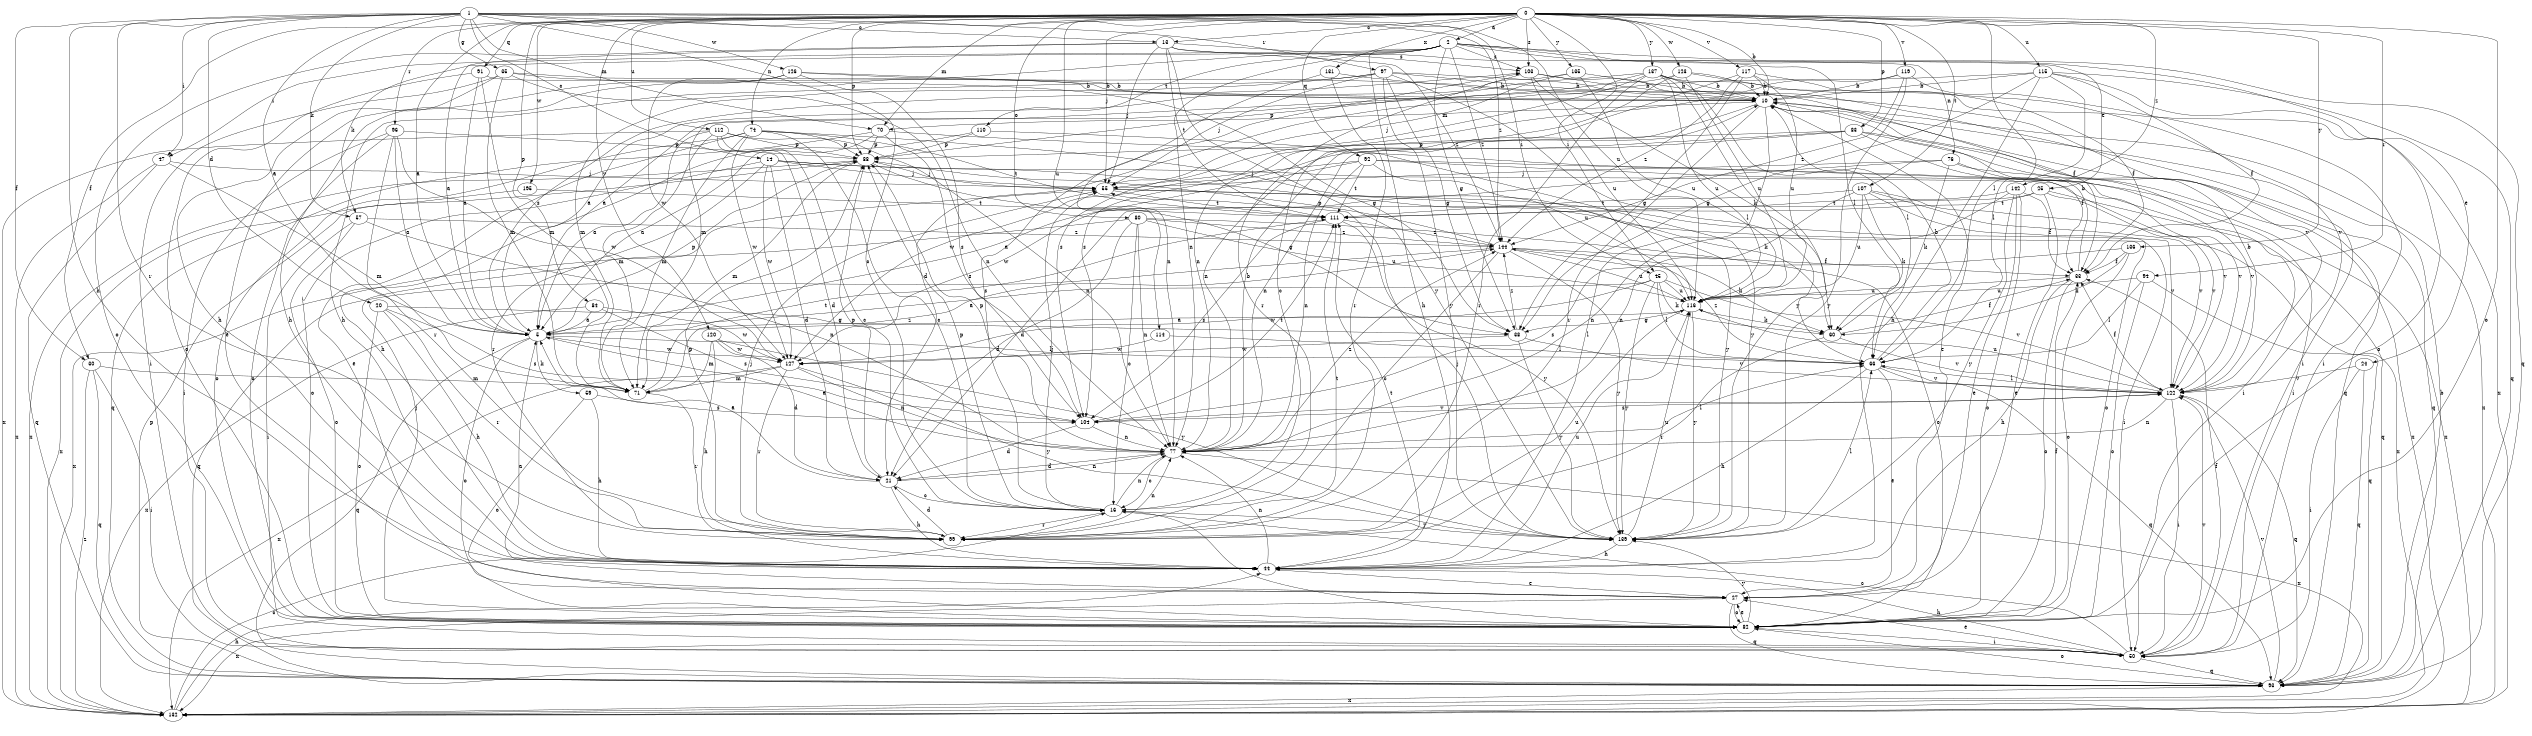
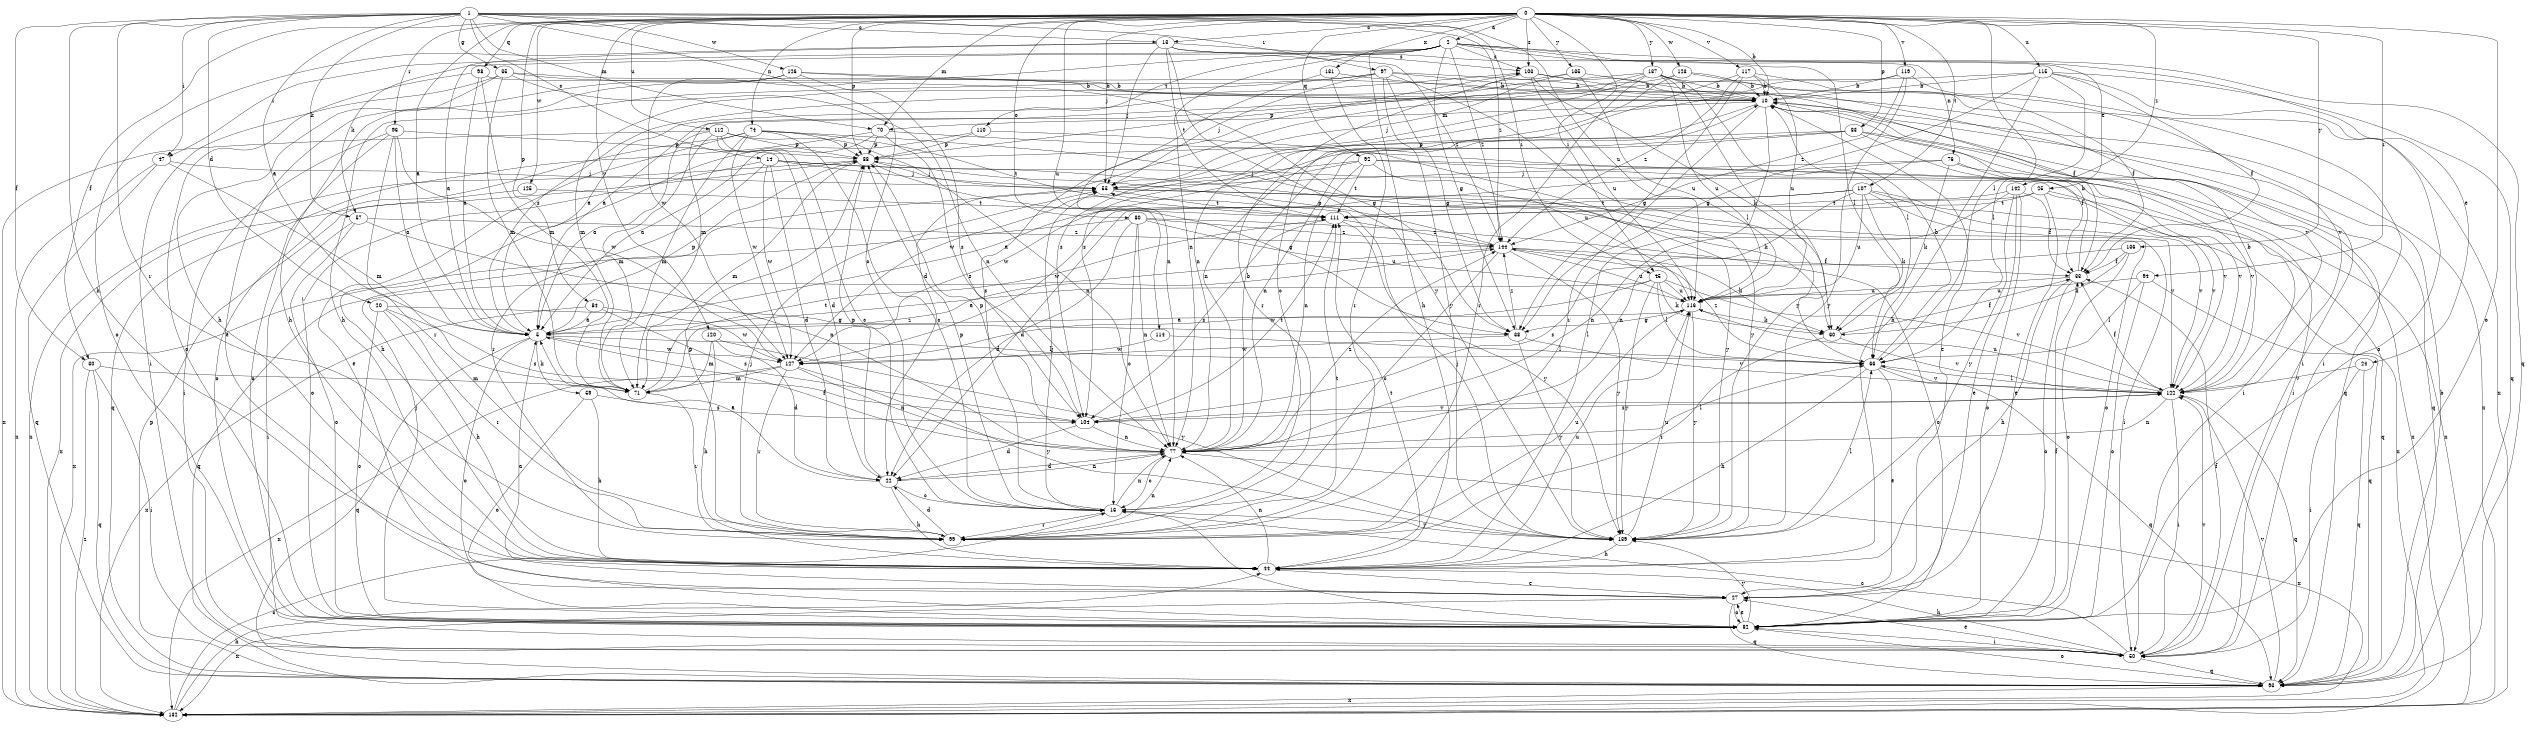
node "91": label "91" -> "98"
node "195": label "195" -> "125"
edge "123" -> "116": removed, label "u"
edge "120" -> "127": now "107" -> "127"
edge "77" -> "5": label "a" -> "f"
node "21": label "21" -> "22"
